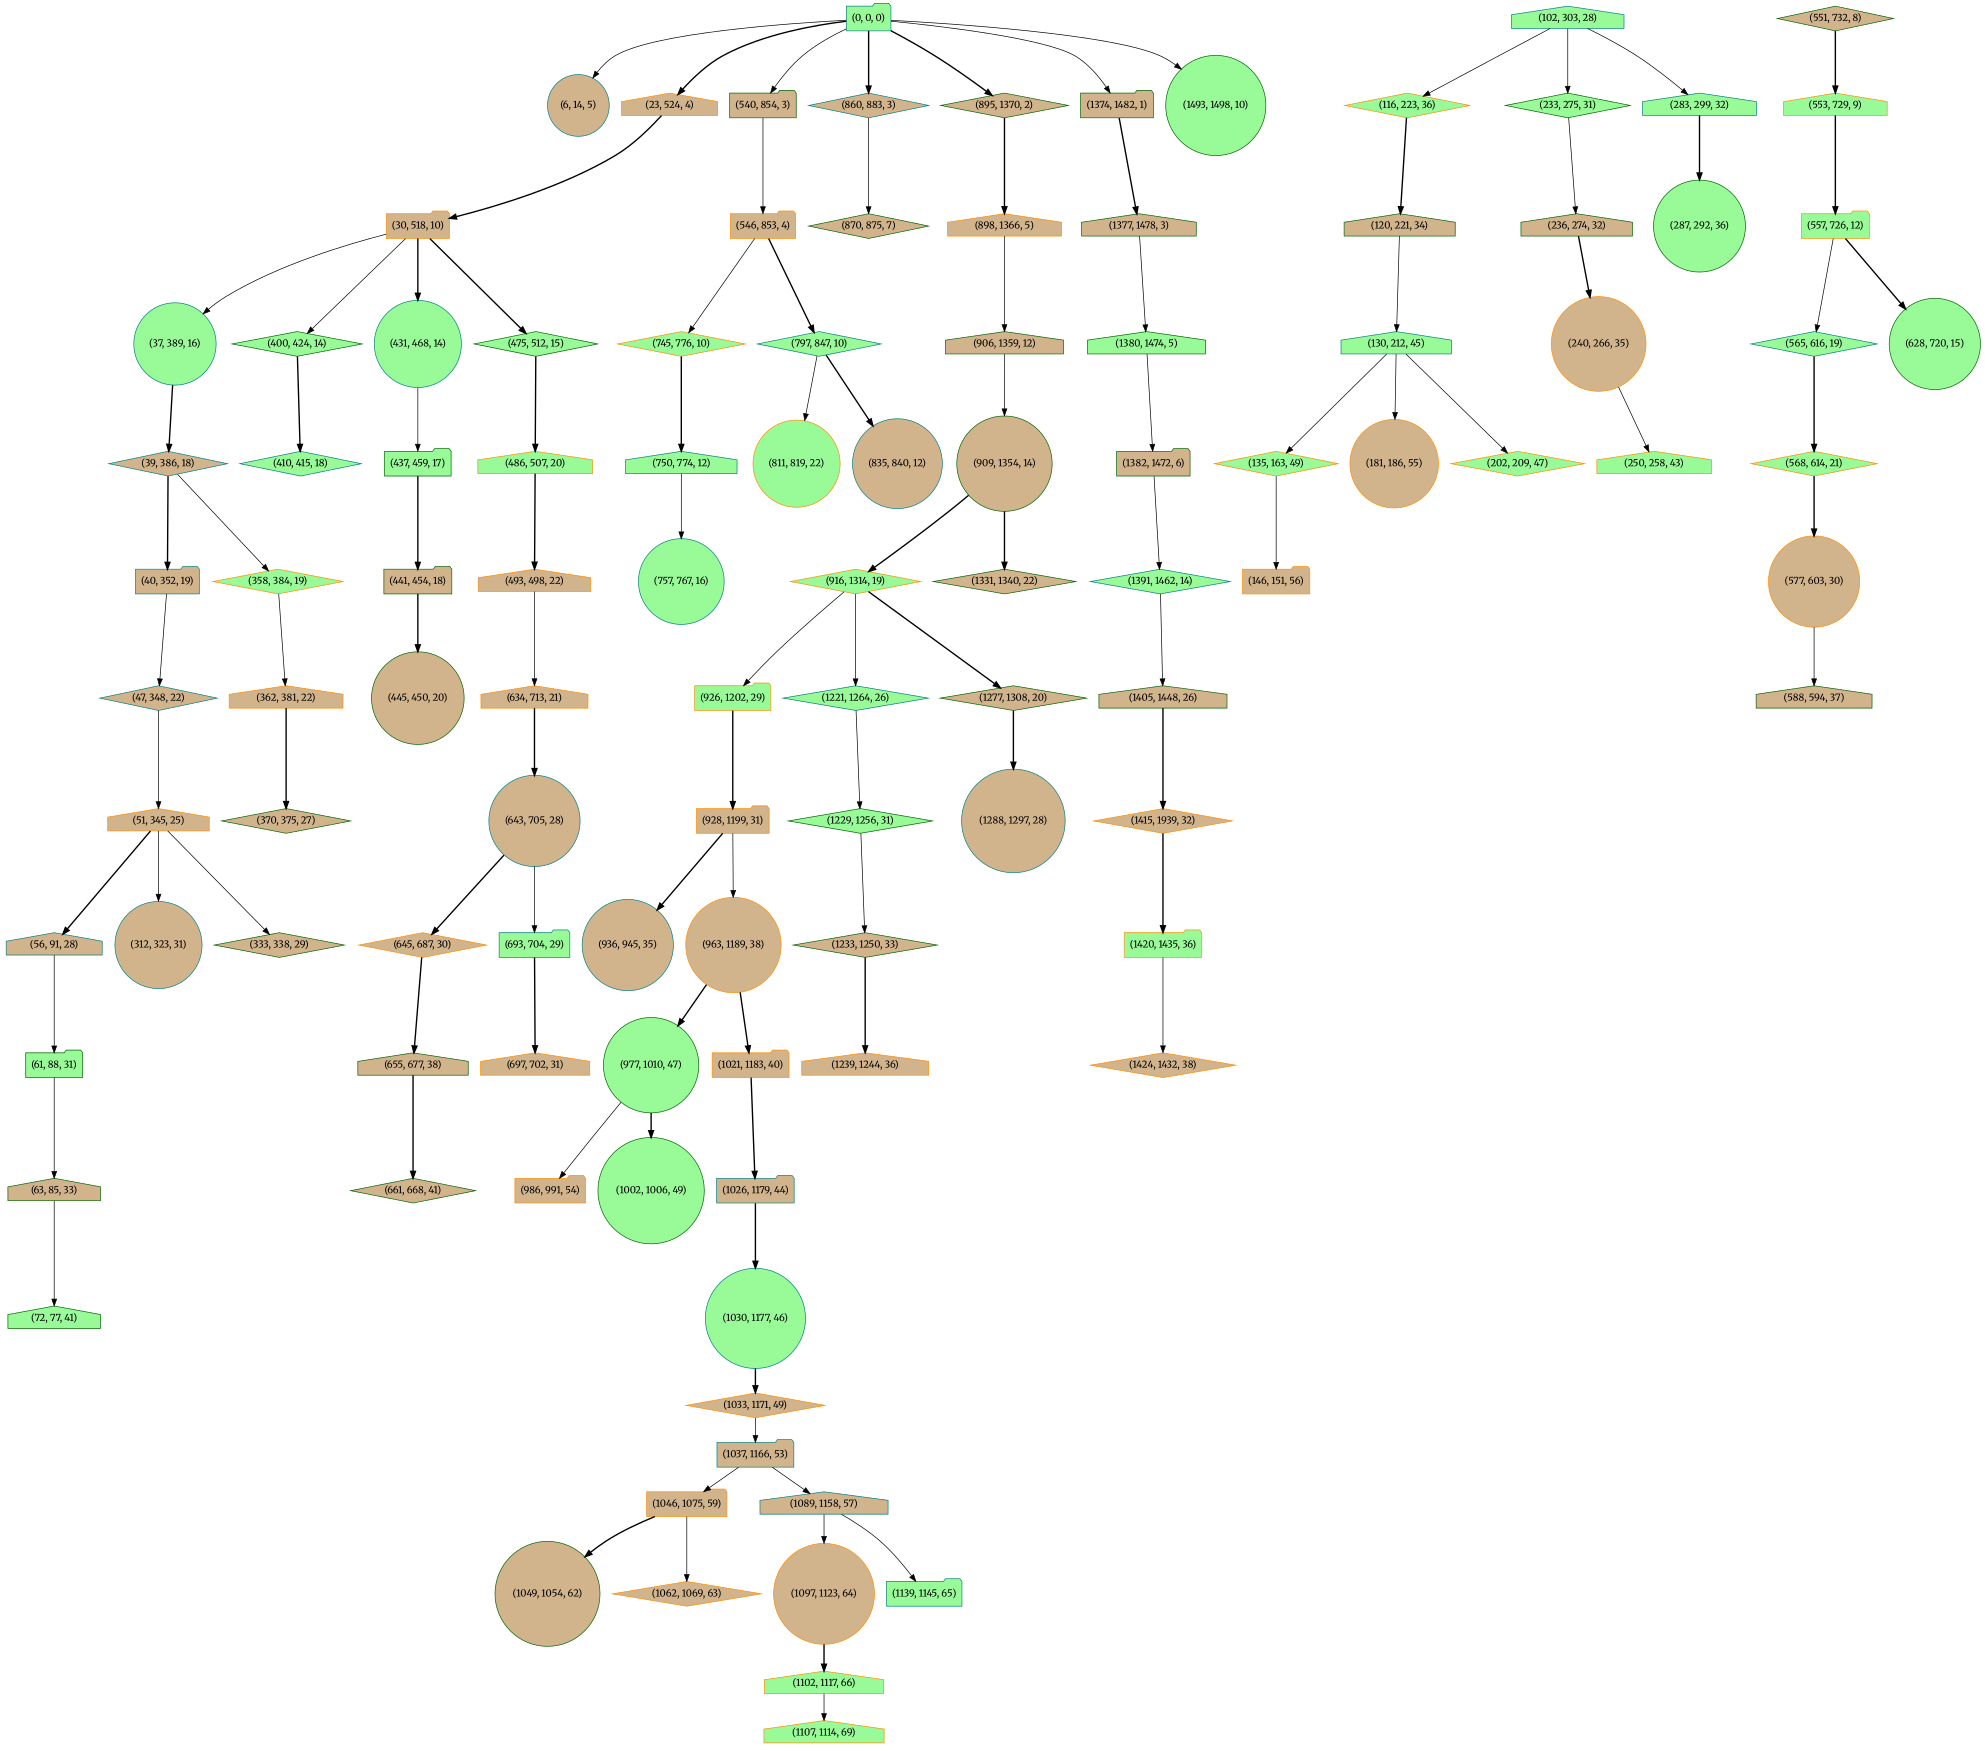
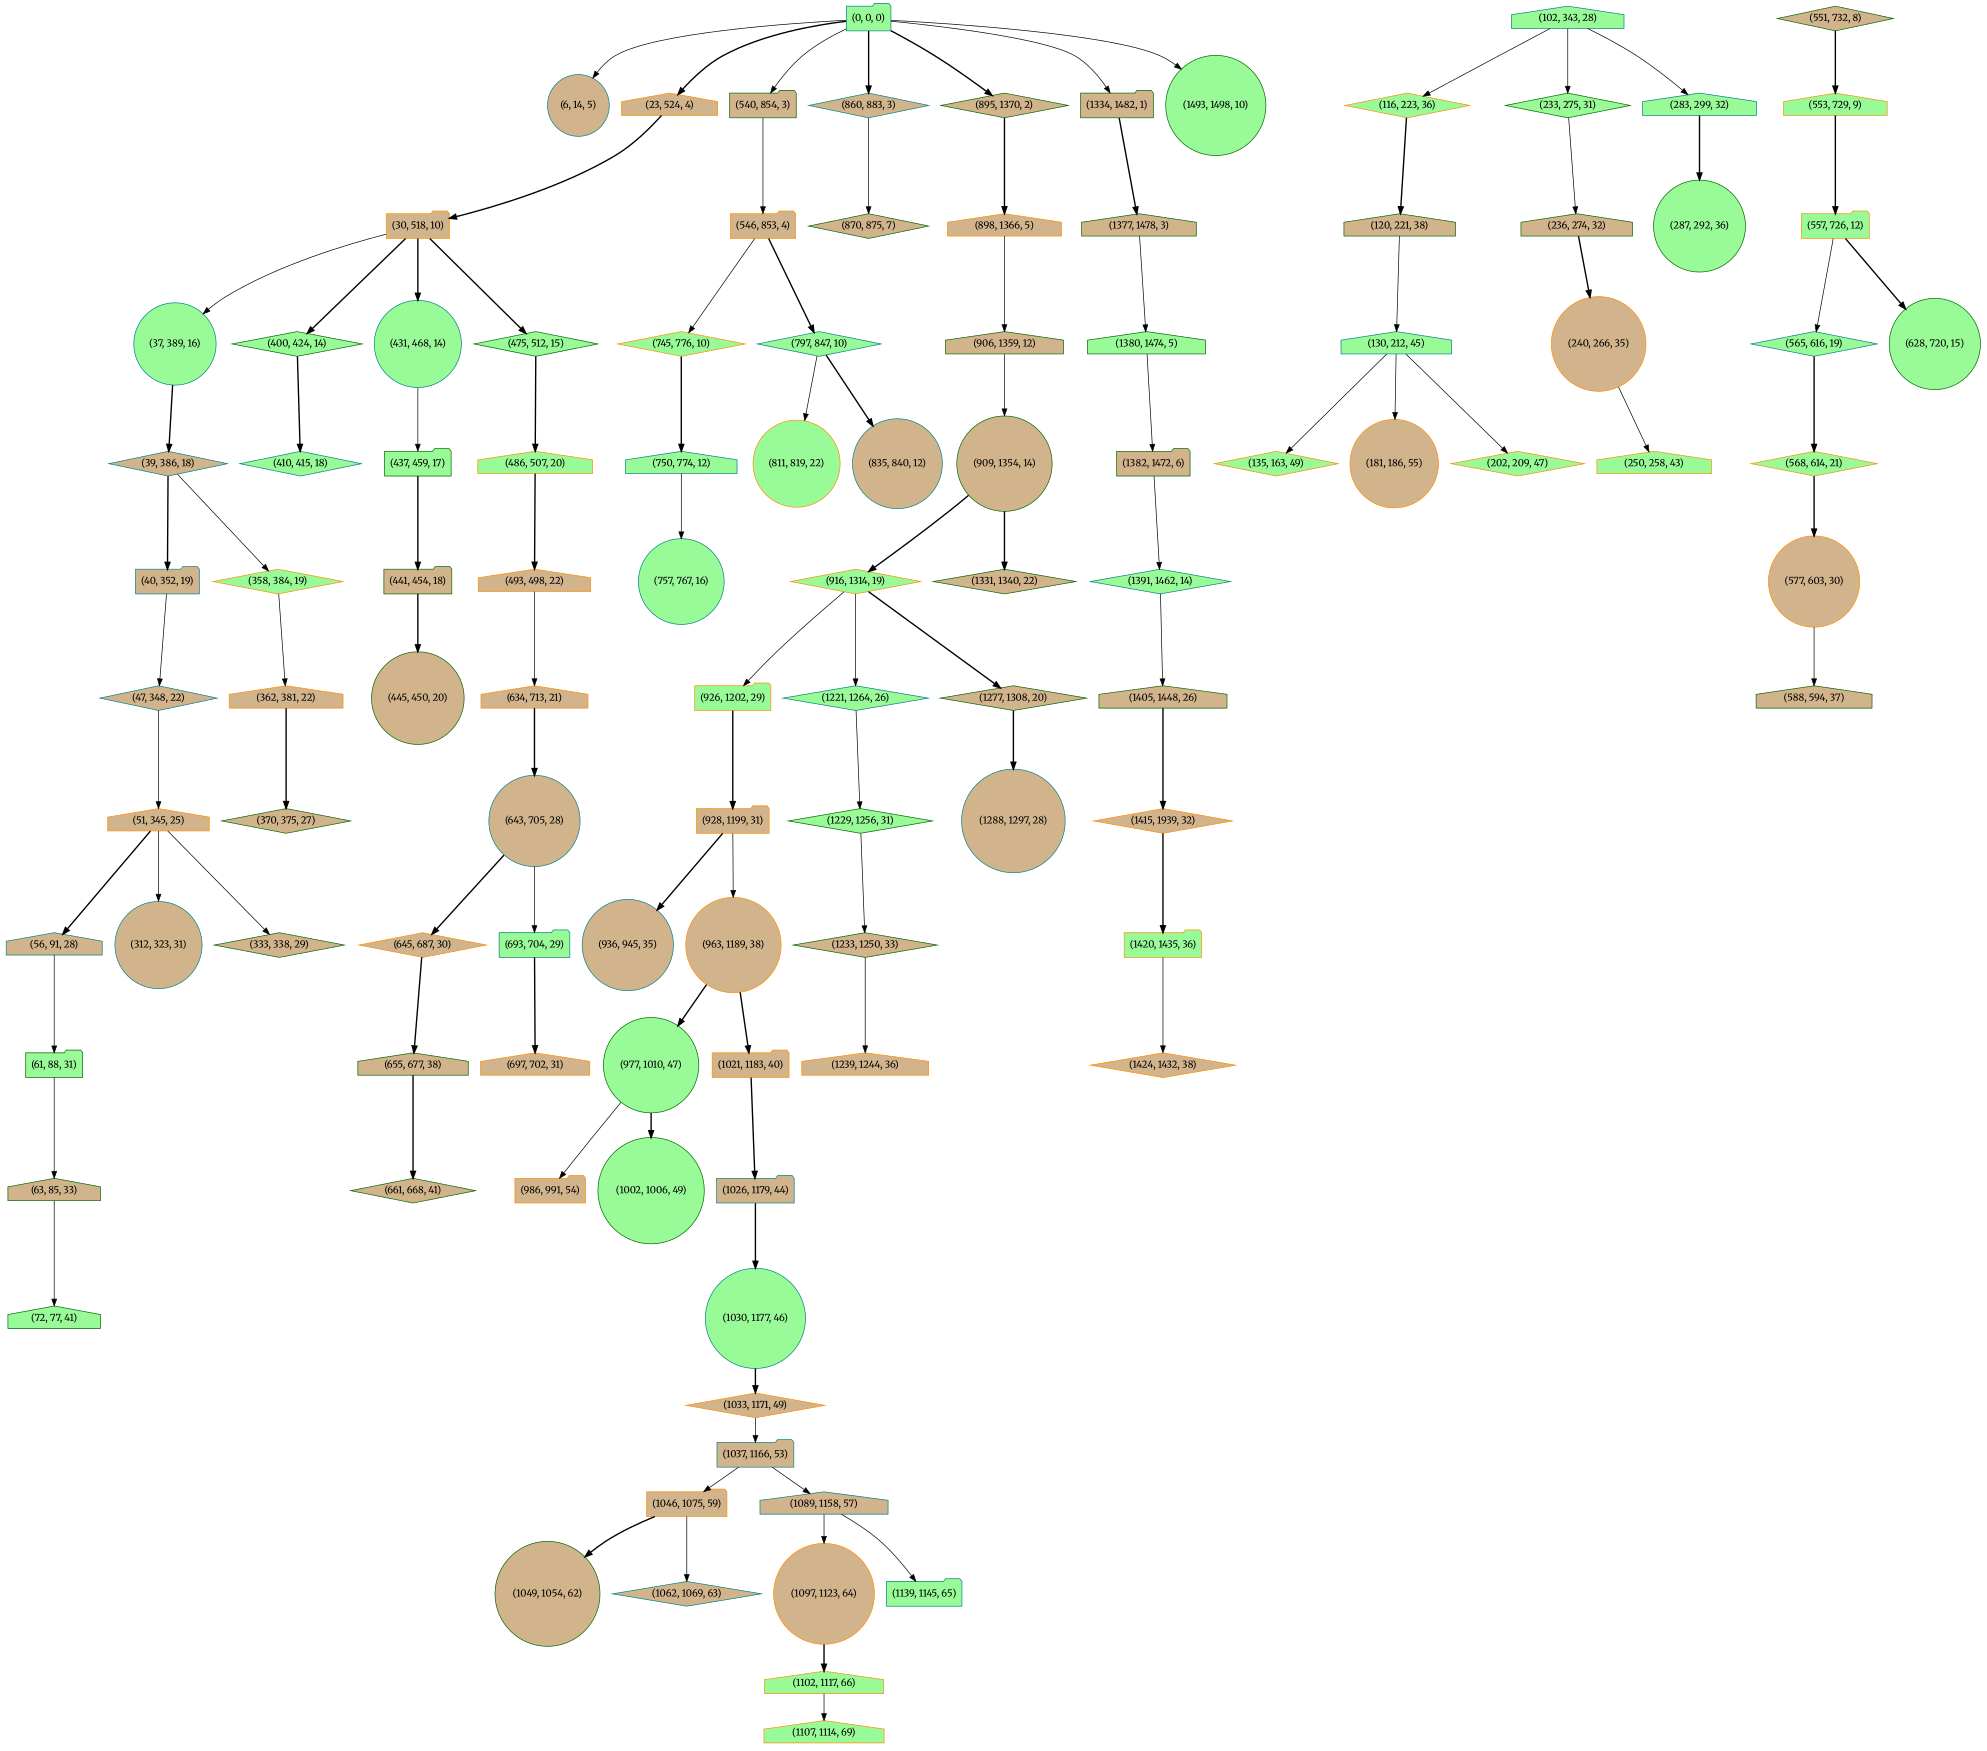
node "(102, 303, 28)": label "(102, 303, 28)" -> "(102, 343, 28)"
node "(1374, 1482, 1)": label "(1374, 1482, 1)" -> "(1334, 1482, 1)"
node "(120, 221, 34)": label "(120, 221, 34)" -> "(120, 221, 38)"
edge "(30, 518, 10)" -> "(400, 424, 14)": style solid -> bold
node "(146, 151, 56)": removed
edge "(1233, 1250, 33)" -> "(1239, 1244, 36)": style bold -> solid
node "(1062, 1069, 63)": color darkorange -> teal
